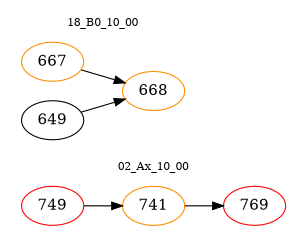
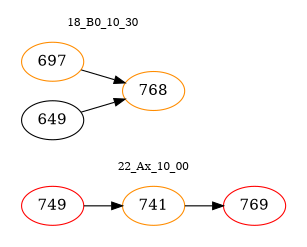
cluster "18_B0_10_00": label "18_B0_10_00" -> "18_B0_10_30"
node "667": label "667" -> "697"
node "668": label "668" -> "768"
cluster "02_Ax_10_00": label "02_Ax_10_00" -> "22_Ax_10_00"
